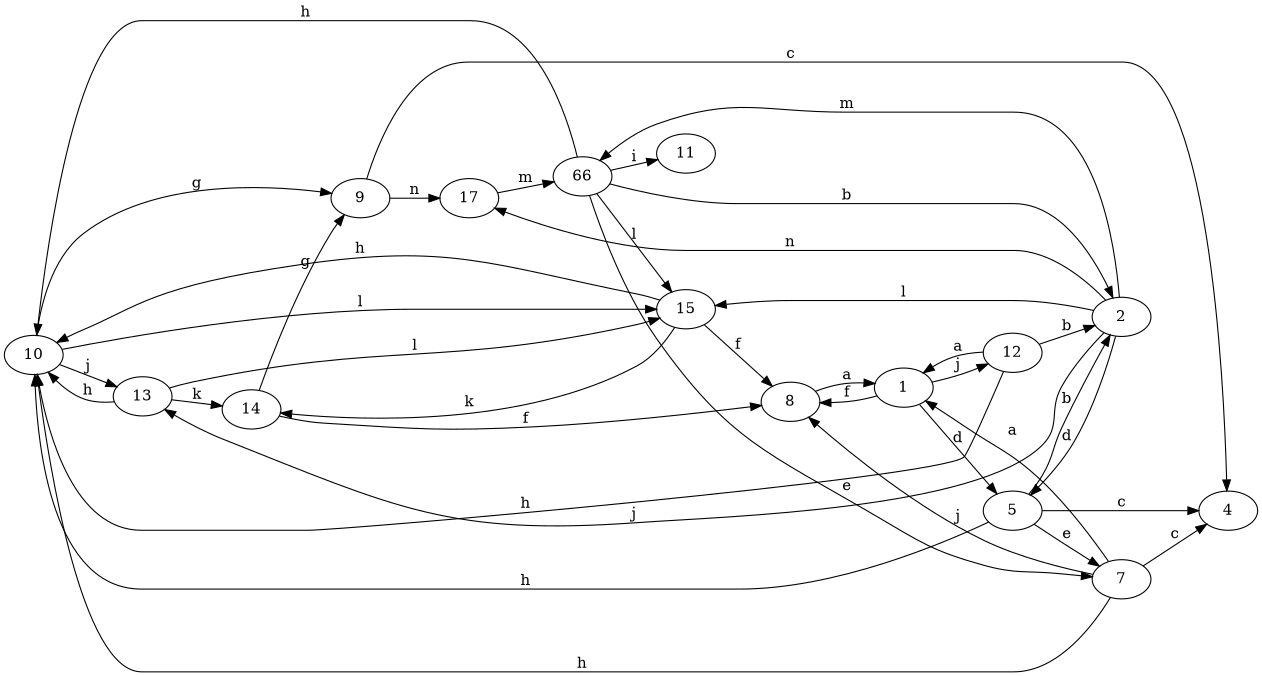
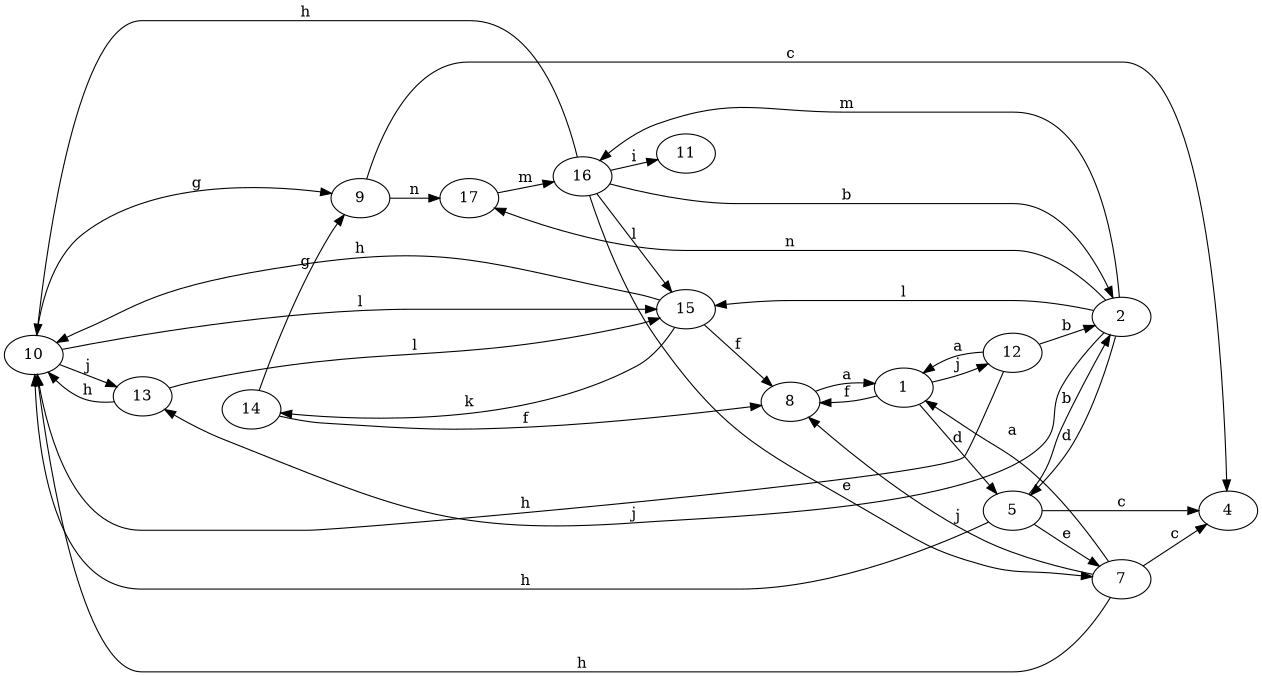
node "66": label "66" -> "16"
edge "13" -> "14": removed, label "k"
